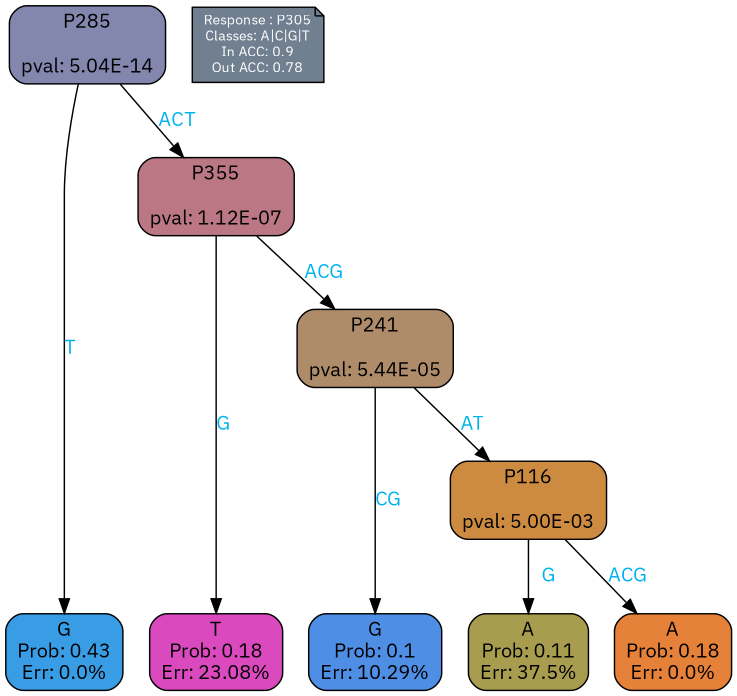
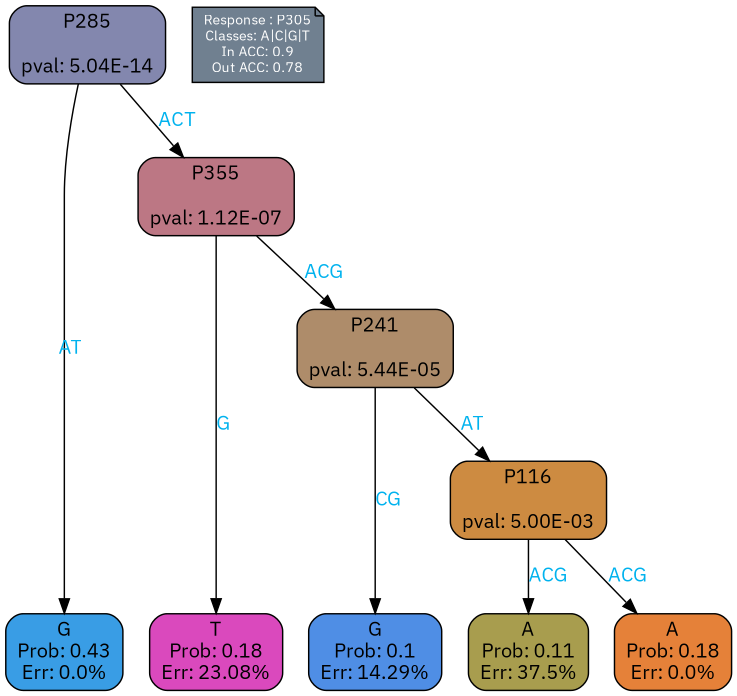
edge "P285 pval: 5.04E-14" -> "G Prob: 0.43 Err: 0.0%": label "T" -> "AT"
edge "P116 pval: 5.00E-03" -> "A Prob: 0.11 Err: 37.5%": label "G" -> "ACG"
node "G Prob: 0.1 Err: 10.29%": label "G Prob: 0.1 Err: 10.29%" -> "G Prob: 0.1 Err: 14.29%"
